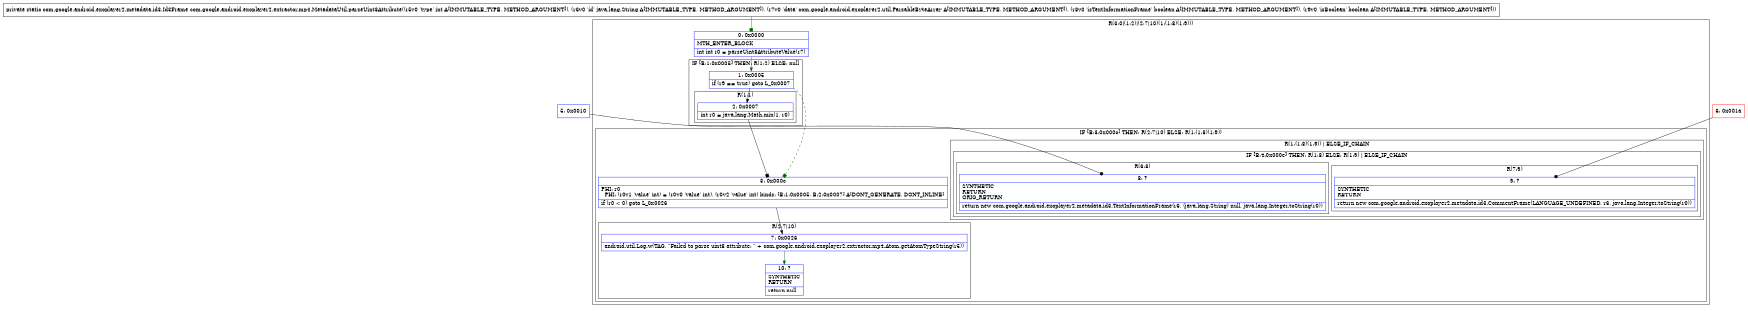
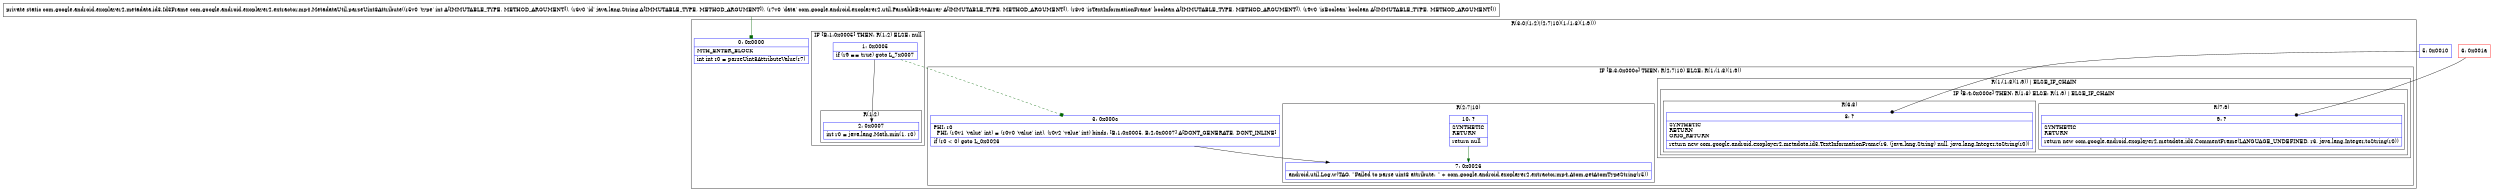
edge "0: 0x0000" -> "1: 0x0005": removed
node "1: 0x0005": text "if (r9 == true) goto L_0x0007" -> "if (r9 == true) goto L_7x0007"
cluster "R(1:1)": label "R(1:1)" -> "R(1:2)"
edge "2: 0x0007" -> "3: 0x000c": removed
edge "7: 0x0026" -> "10: ?": reversed
